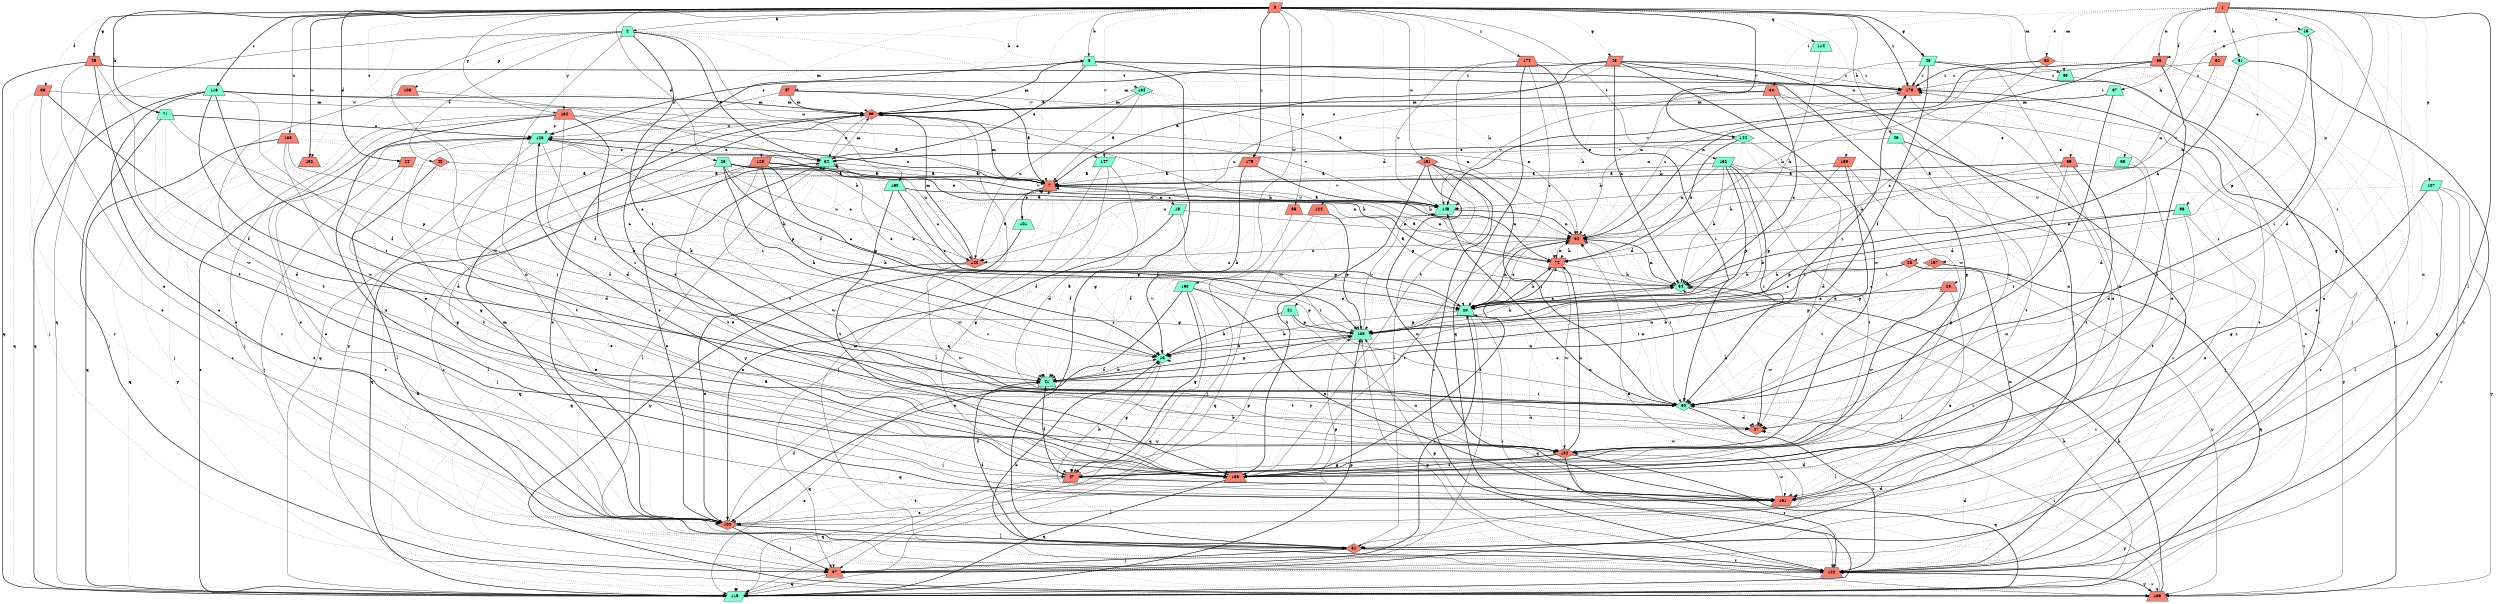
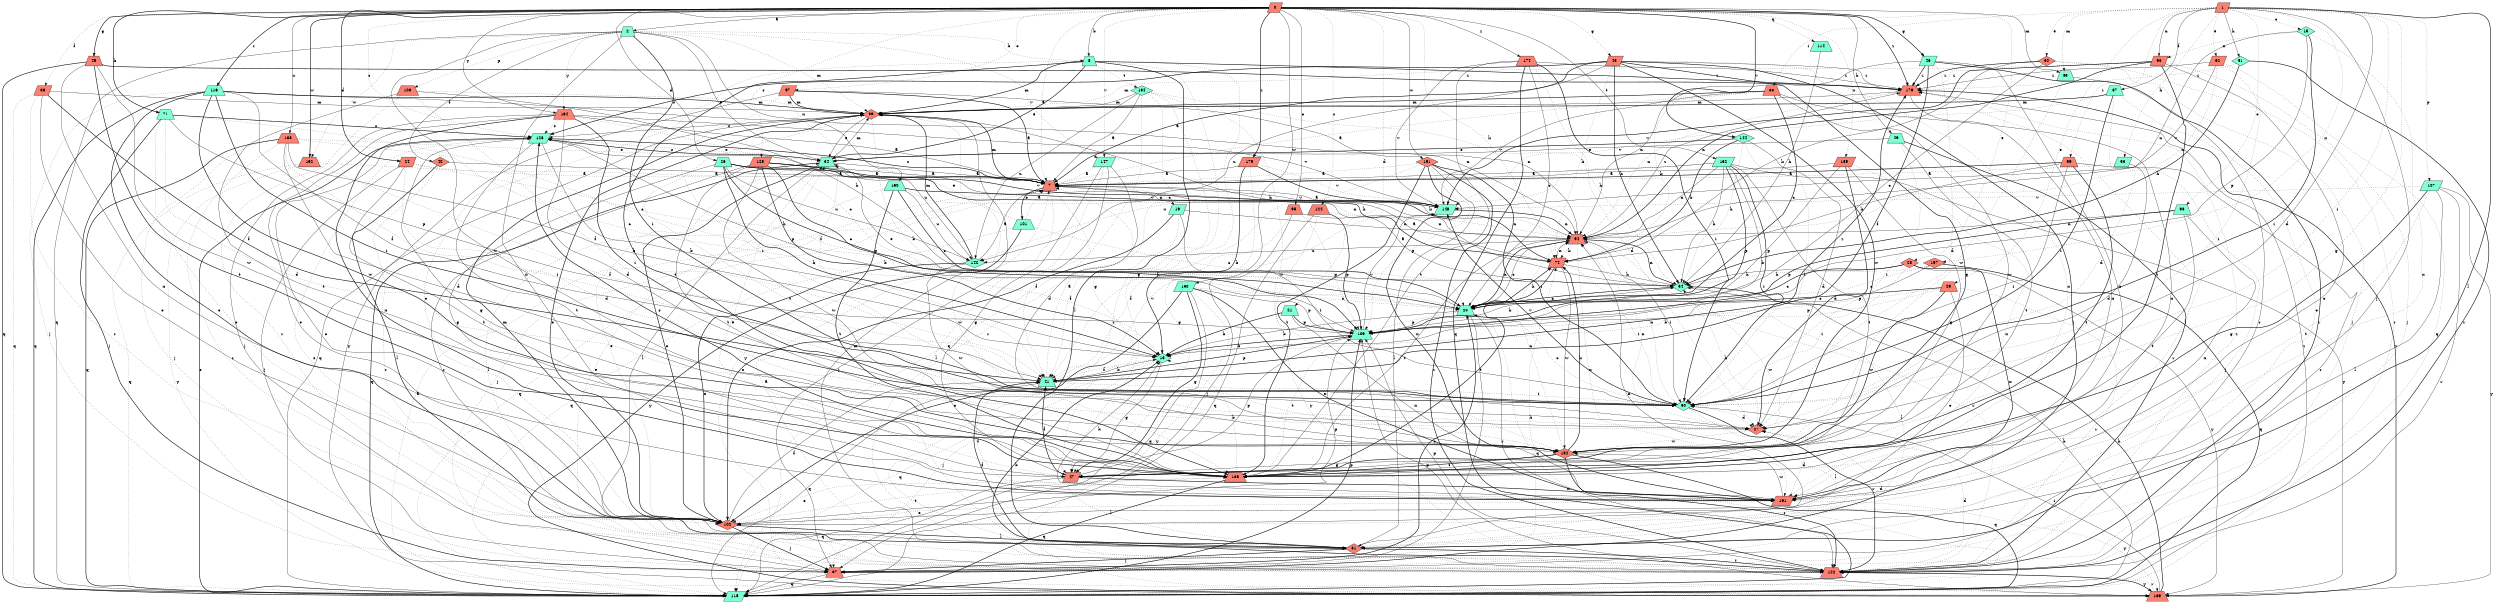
edge "2" -> "34": style bold -> solid
node "142": fillcolor salmon -> aquamarine
